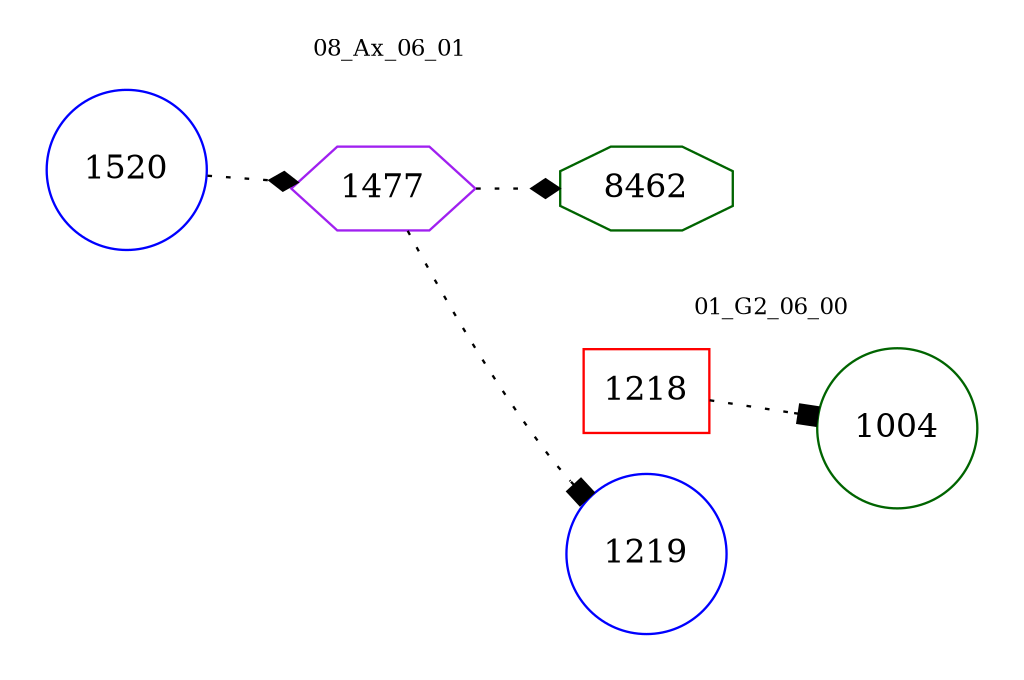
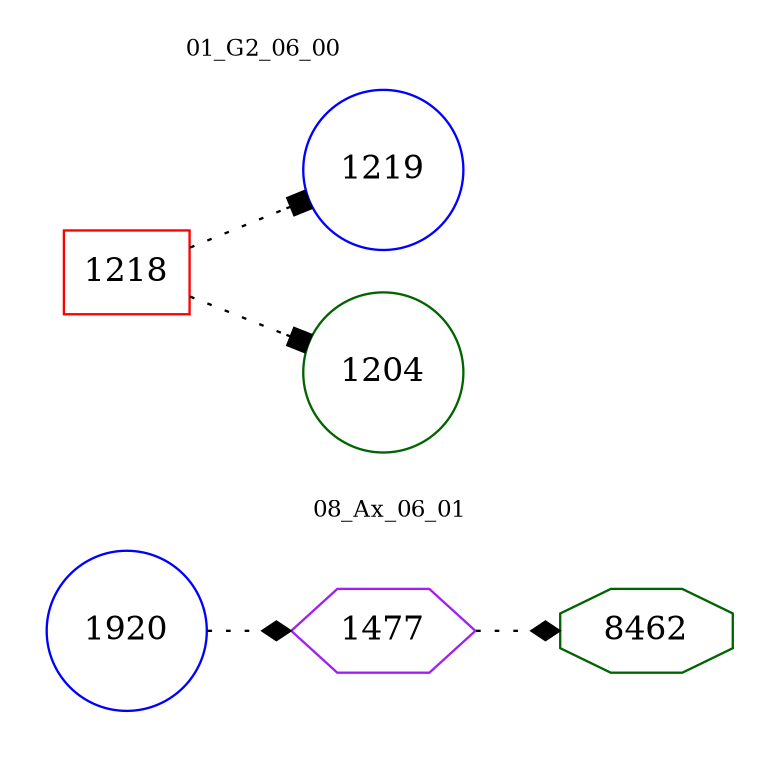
node "1520": label "1520" -> "1920"
edge "1477" -> "1219": now "1218" -> "1219"
node "1004": label "1004" -> "1204"
